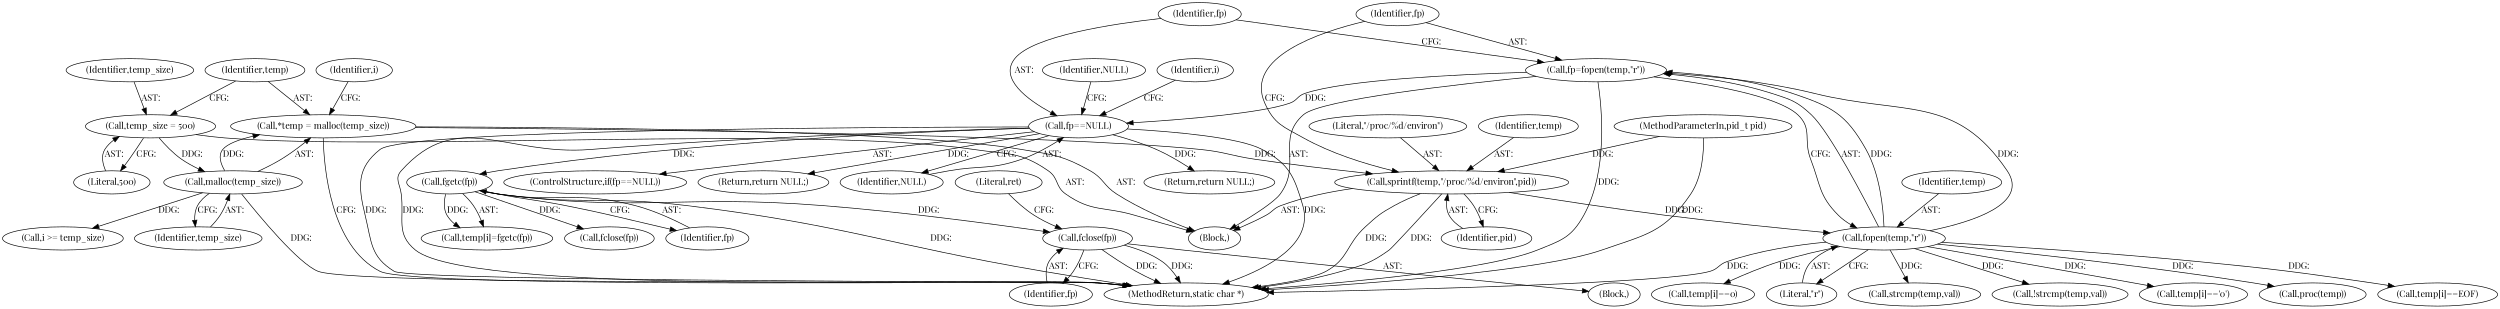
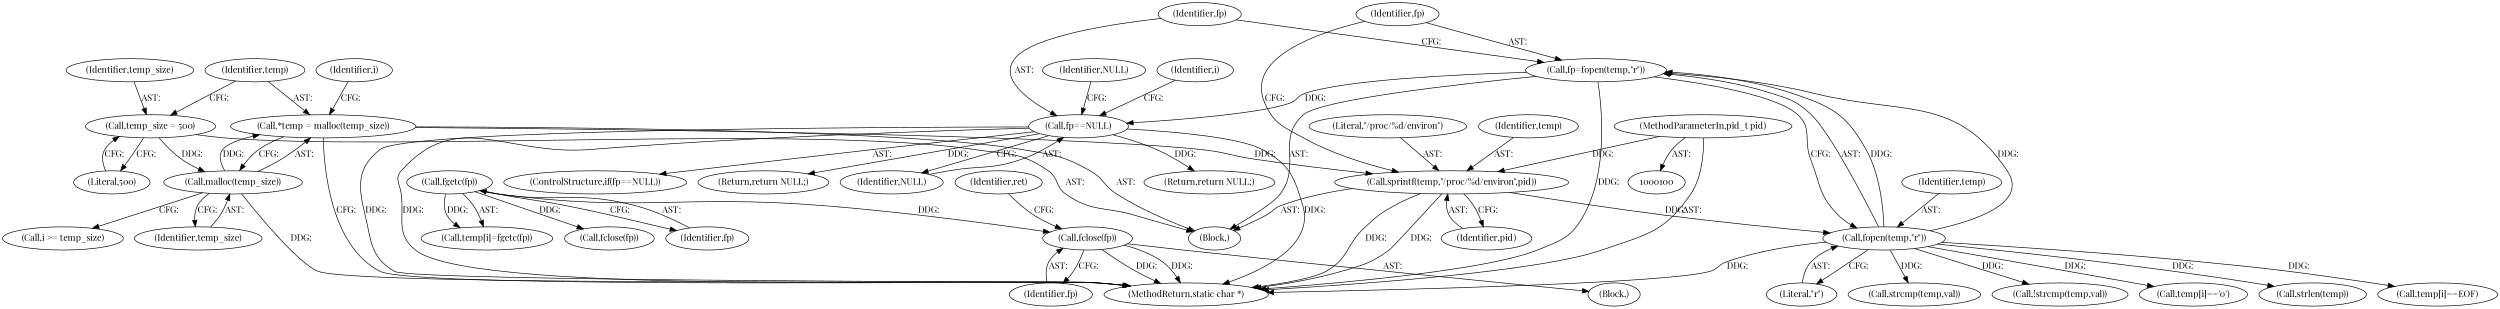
edge "(Call,fp==NULL)" -> "(Call,fgetc(fp))": removed, label "DDG:"
edge "(Call,*temp = malloc(temp_size))" -> "(Call,malloc(temp_size))": added, label "CFG:"
edge "(Literal,500)" -> "(Call,temp_size = 500)": label "AST: " -> "CFG: "
node "(Literal,ret)": label "(Literal,ret)" -> "(Identifier,ret)"
node "1000100": added
edge "(Call,malloc(temp_size))" -> "(Call,i >= temp_size)": label "DDG: " -> "CFG: "
edge "(MethodParameterIn,pid_t pid)" -> "(MethodReturn,static char *)": label "DDG: " -> "AST: "
edge "(Call,fgetc(fp))" -> "(MethodReturn,static char *)": removed, label "DDG:"
node "(Call,temp[i]==0)": removed
node "(Call,proc(temp))": label "(Call,proc(temp))" -> "(Call,strlen(temp))"
